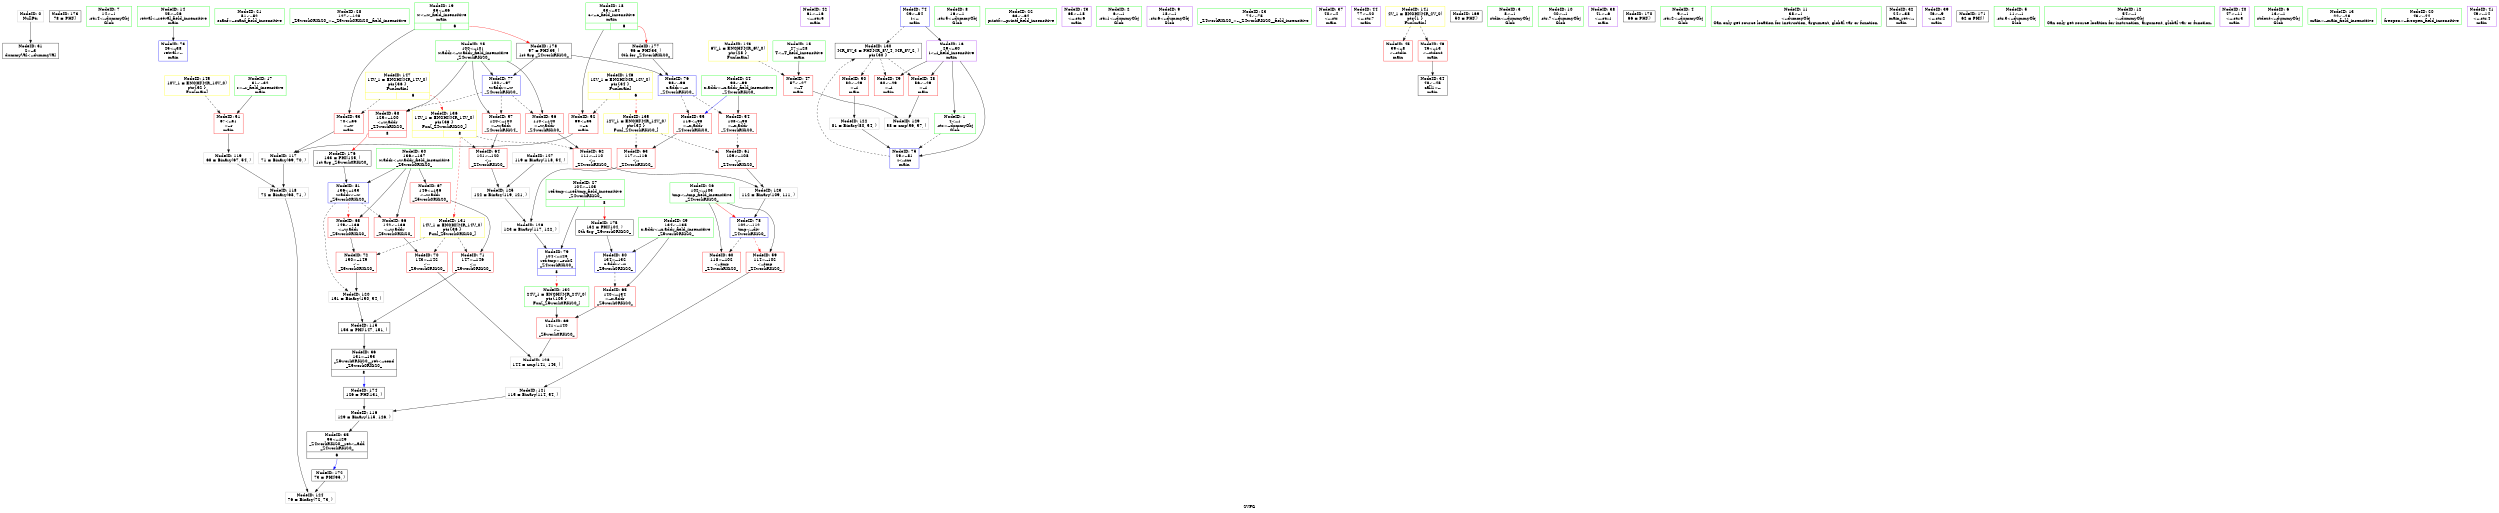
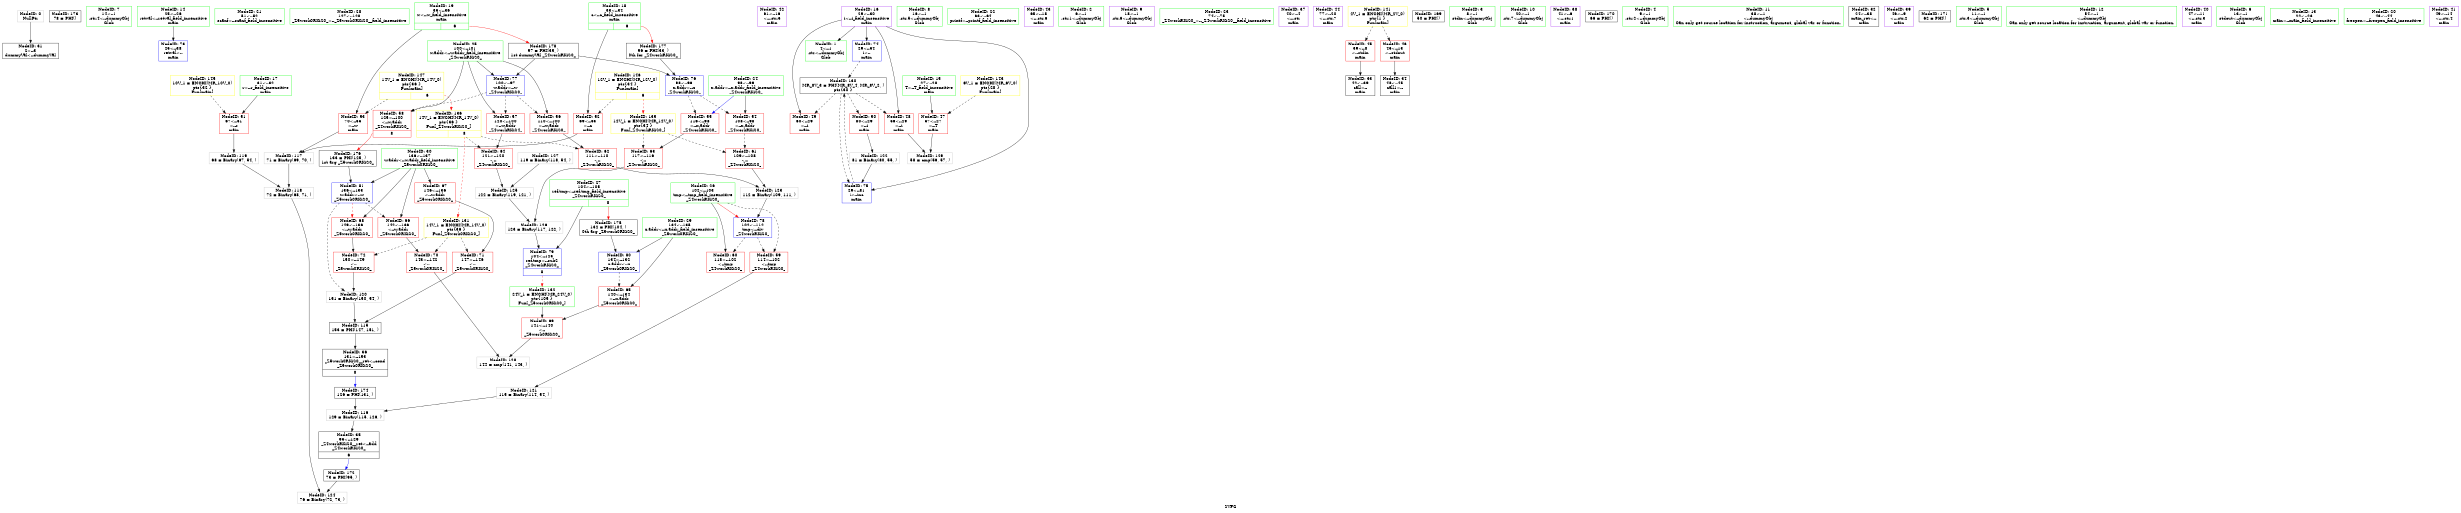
edge "NodeID: 74" -> "NodeID: 16": reversed
node "NodeID: 178": text "1st arg _Z4workRKiS0_" -> "1st dummyVal _Z4workRKiS0_"
node "NodeID: 33": added
node "NodeID: 122": text "81 = Binary(80, 54, )" -> "81 = Binary(80, 55, )"
edge "NodeID: 1" -> "NodeID: 75": now "NodeID: 130" -> "NodeID: 75"
edge "NodeID: 26" -> "NodeID: 59": style solid -> dashed
edge "NodeID: 78" -> "NodeID: 59": color red -> black
